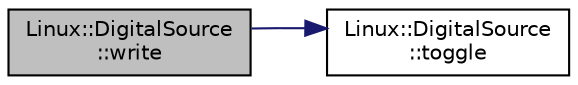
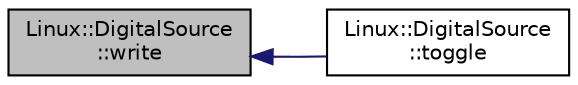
edge "Linux::DigitalSource ::write" -> "Linux::DigitalSource ::toggle": reversed
